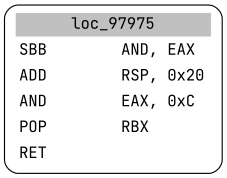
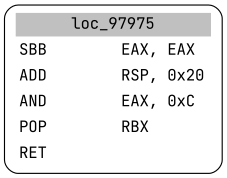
node "loc_97975": text "SBB        AND, EAX" -> "SBB        EAX, EAX"
